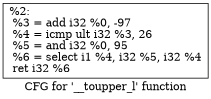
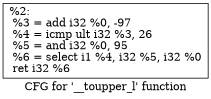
node "%2:": text "%6 = select i1 %4, i32 %5, i32 %4" -> "%6 = select i1 %4, i32 %5, i32 %0"
